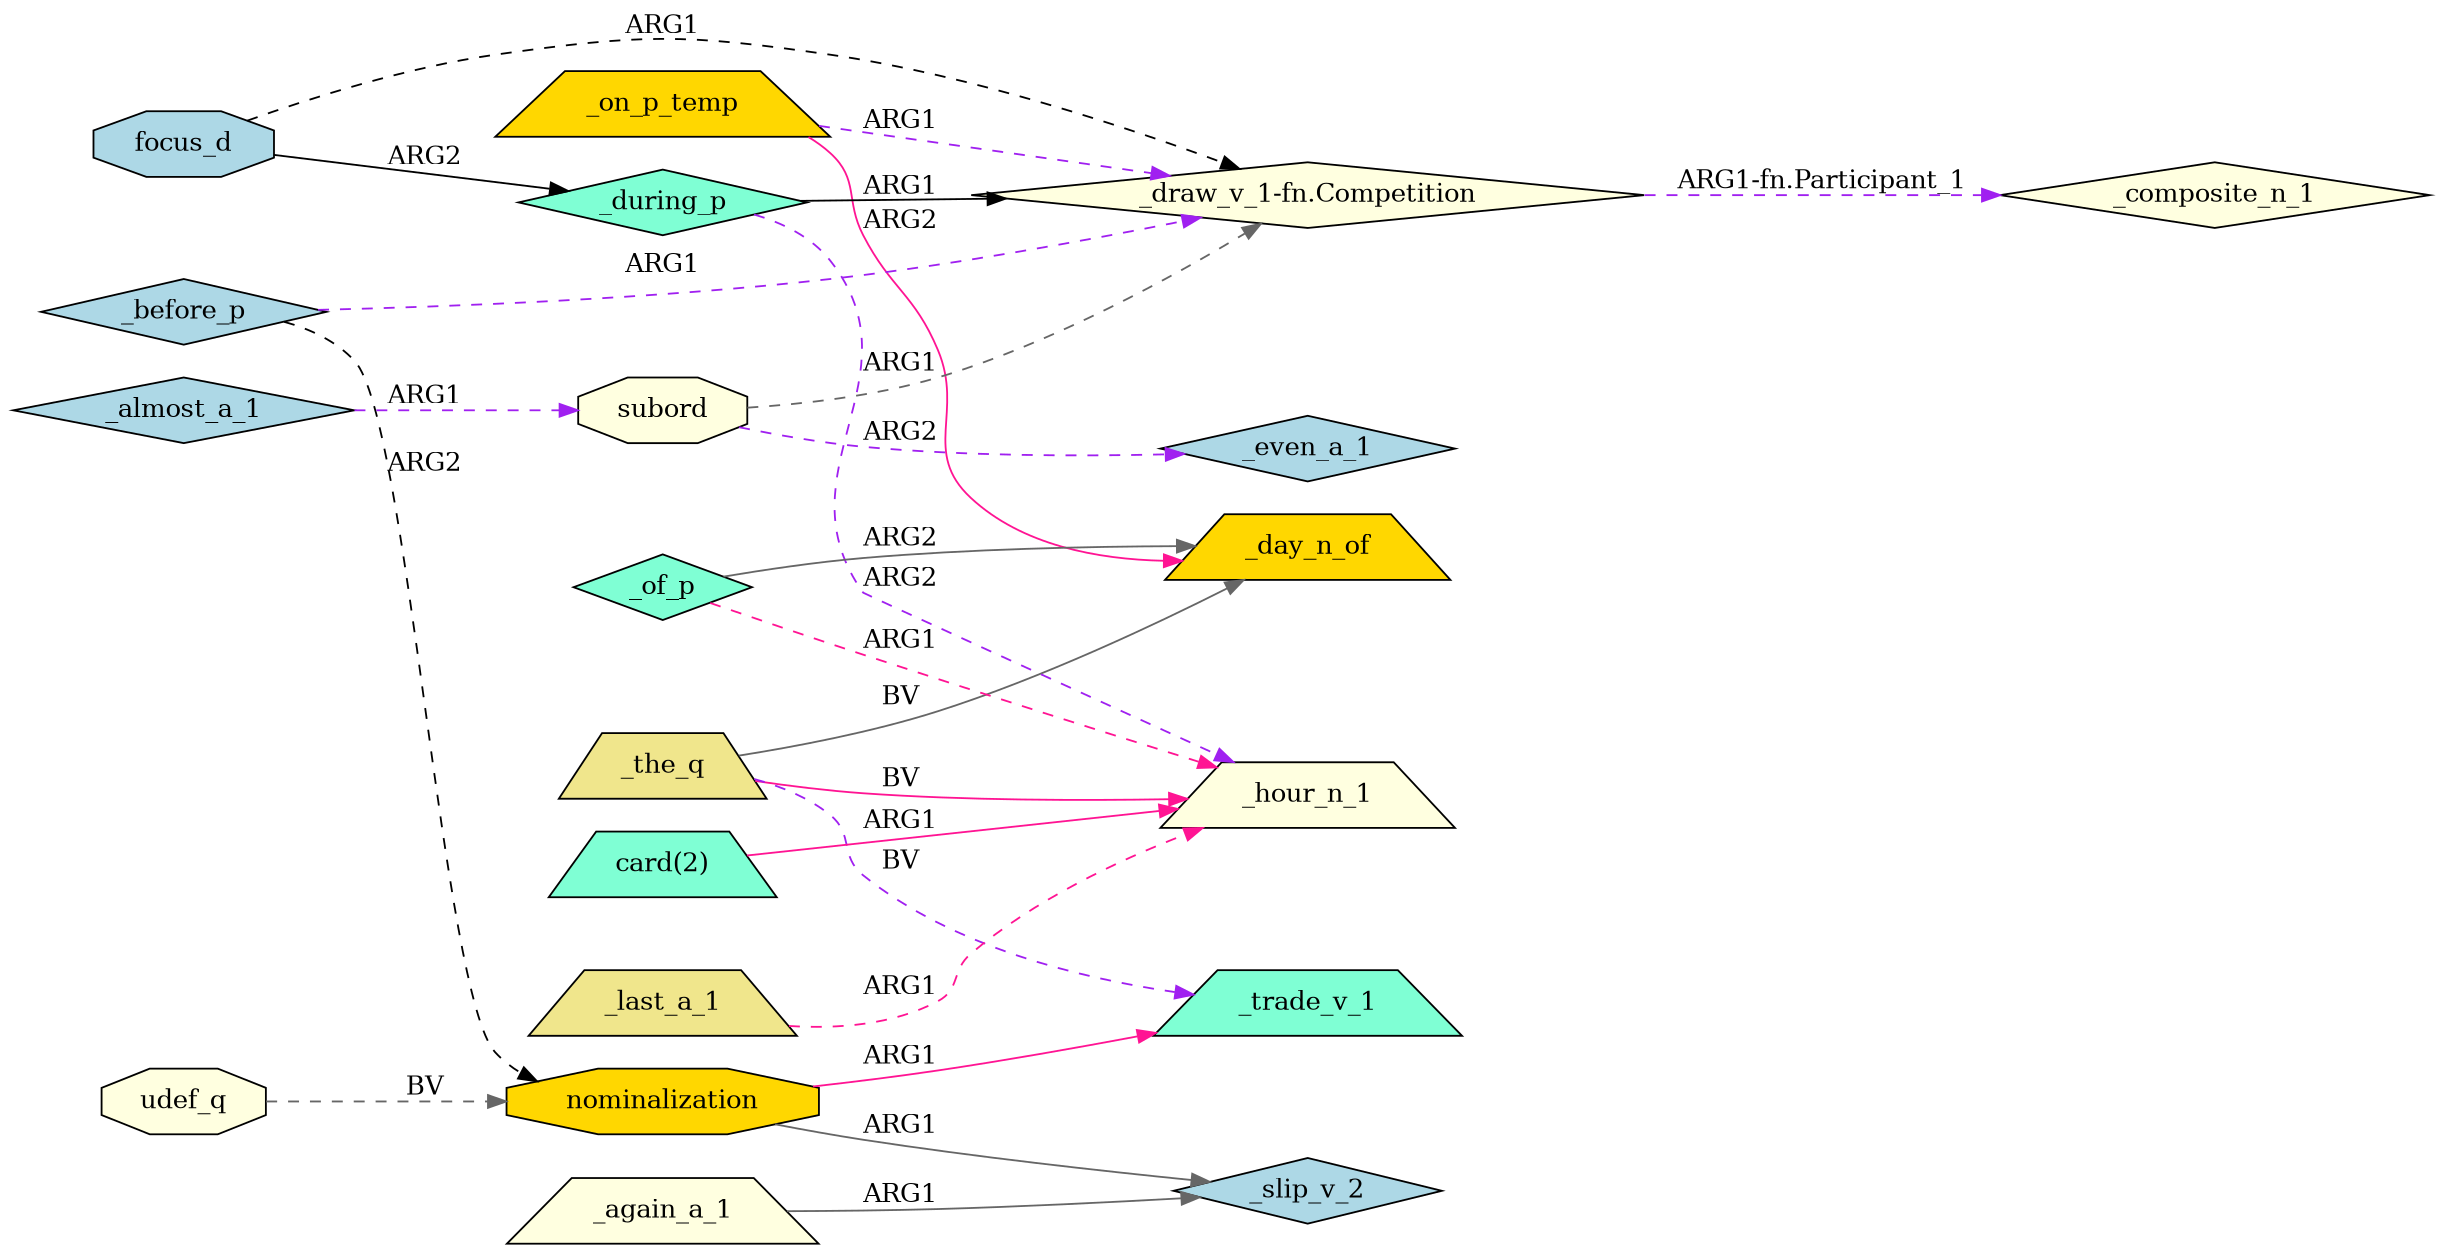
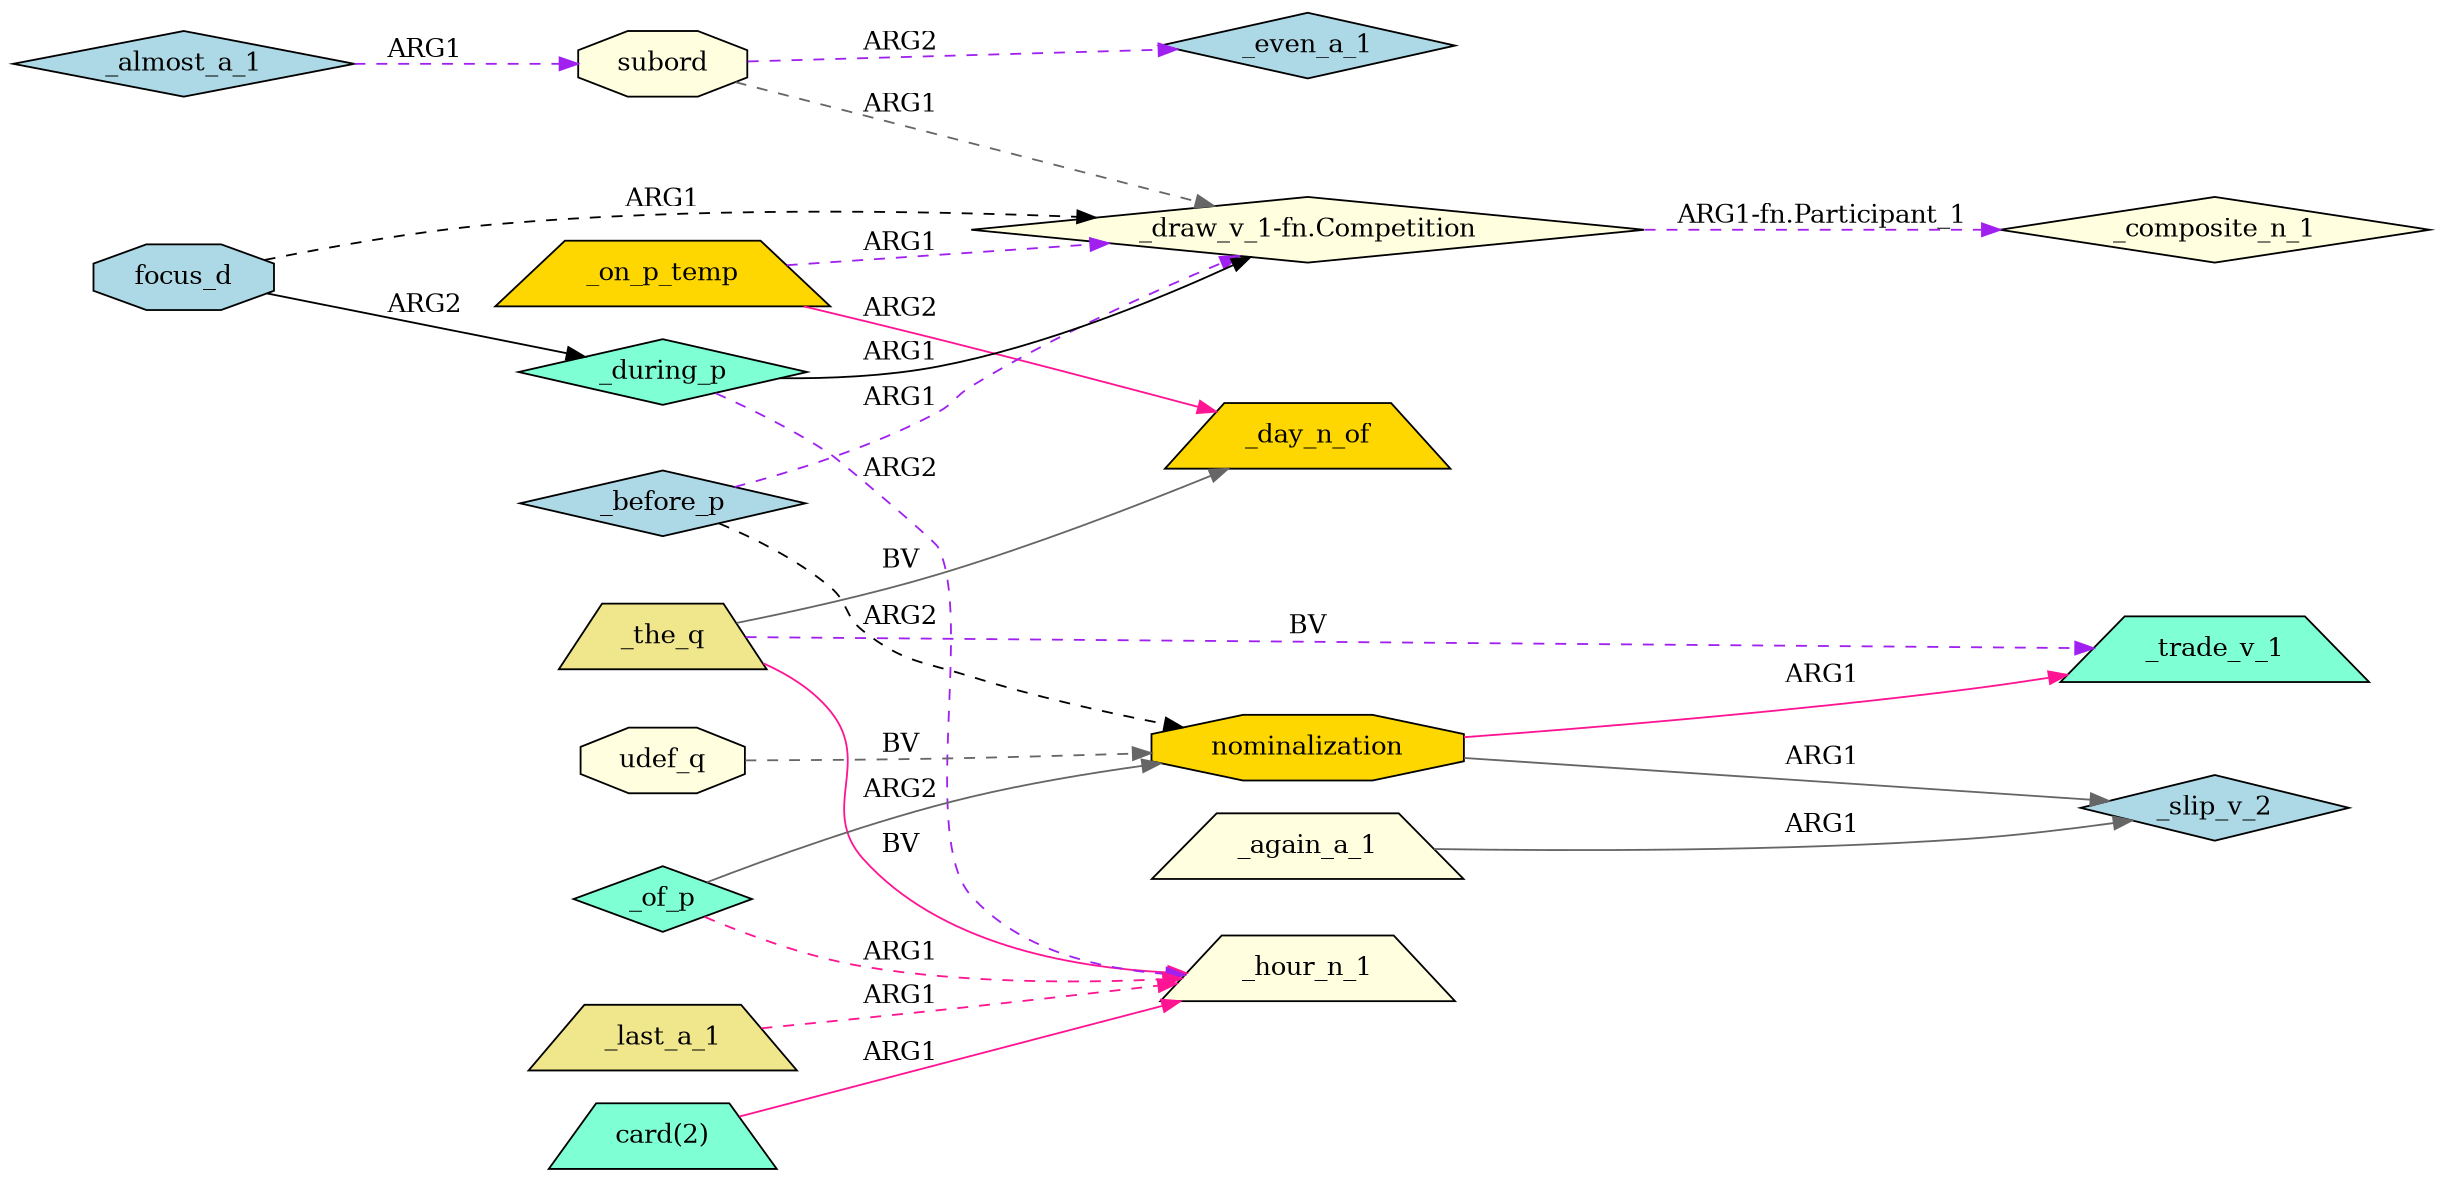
edge "_of_p" -> "_day_n_of": now "_of_p" -> "nominalization"
